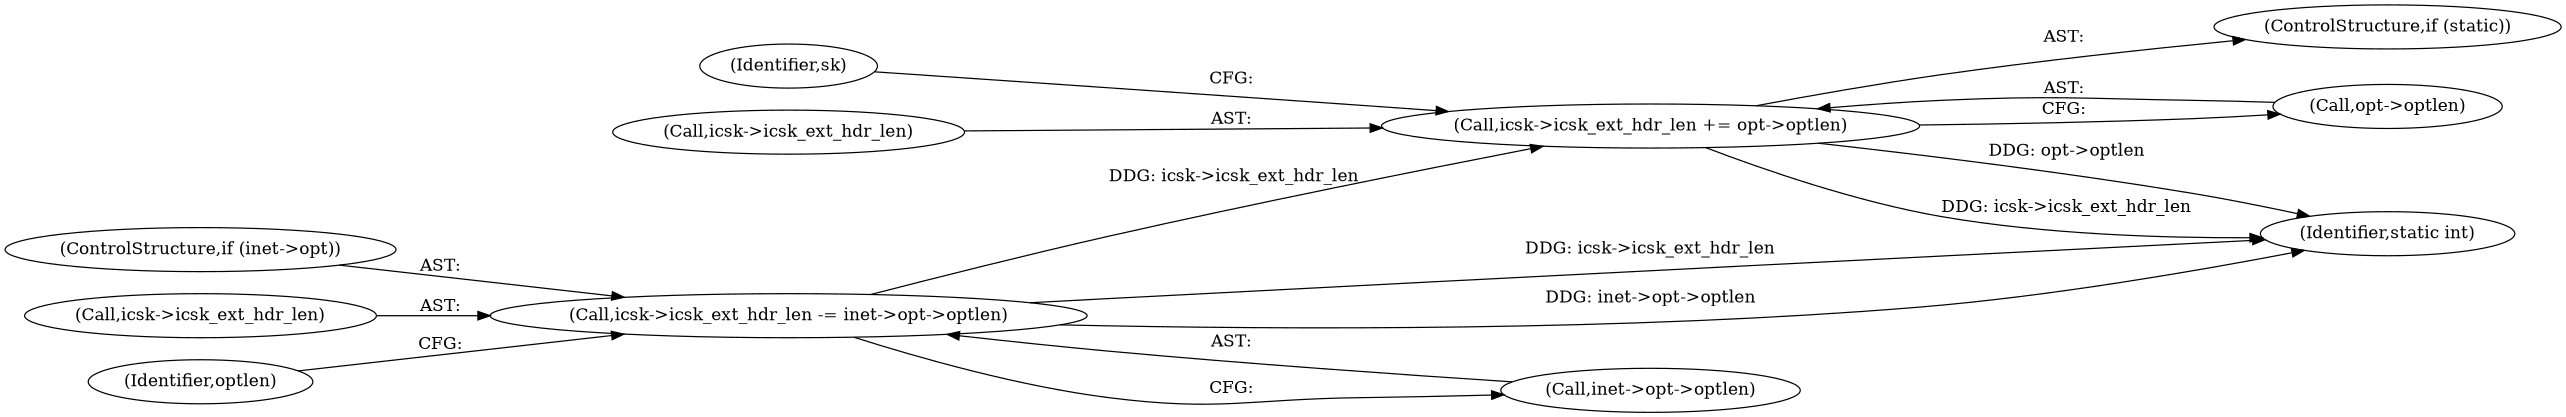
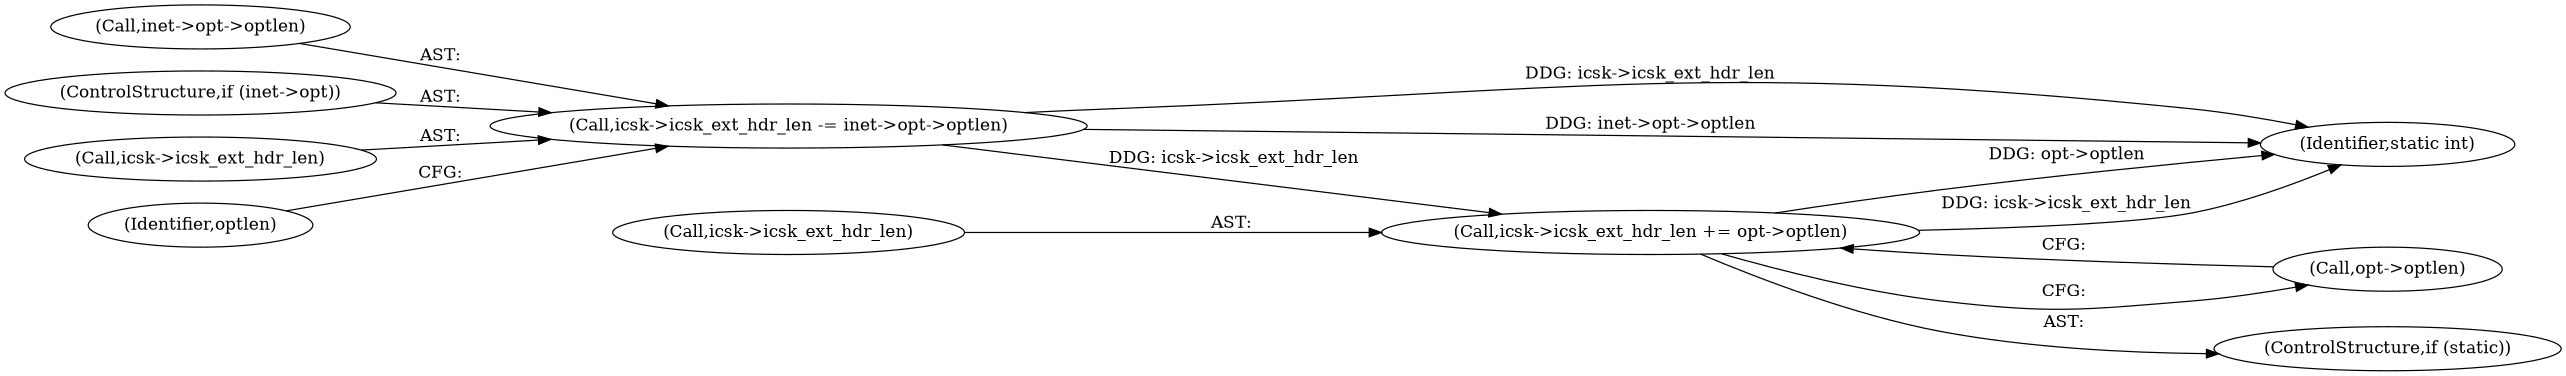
node "(Identifier,sk)": removed
edge "(Call,opt->optlen)" -> "(Call,icsk->icsk_ext_hdr_len += opt->optlen)": label "AST: " -> "CFG: "
edge "(Call,icsk->icsk_ext_hdr_len -= inet->opt->optlen)" -> "(Call,inet->opt->optlen)": removed, label "CFG:"
